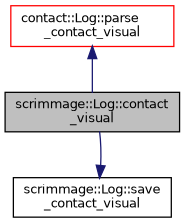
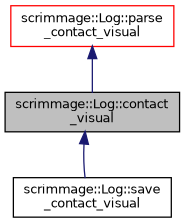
node "contact::Log::parse _contact_visual": label "contact::Log::parse _contact_visual" -> "scrimmage::Log::parse _contact_visual"
edge "scrimmage::Log::contact _visual" -> "scrimmage::Log::save _contact_visual": reversed
